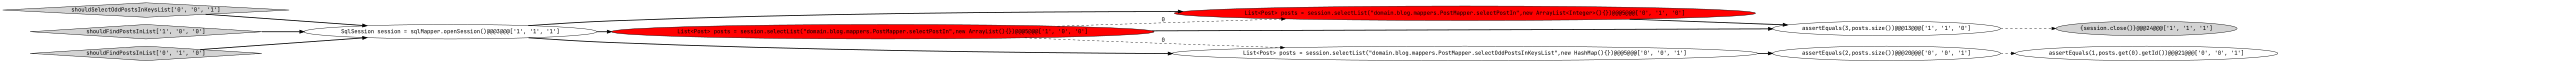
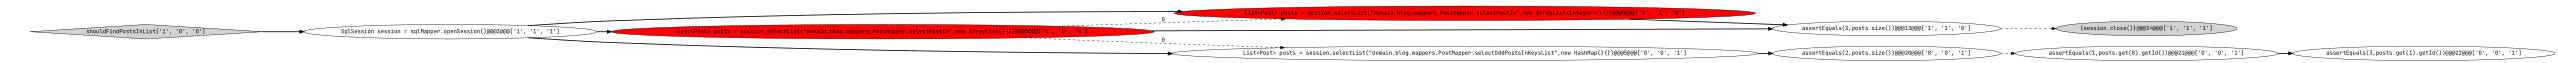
node "shouldSelectOddPostsInKeysList['0', '0', '1']": removed
node "shouldFindPostsInList['0', '1', '0']": removed
node "assertEquals(3,posts.get(1).getId())@@@22@@@['0', '0', '1']": added
